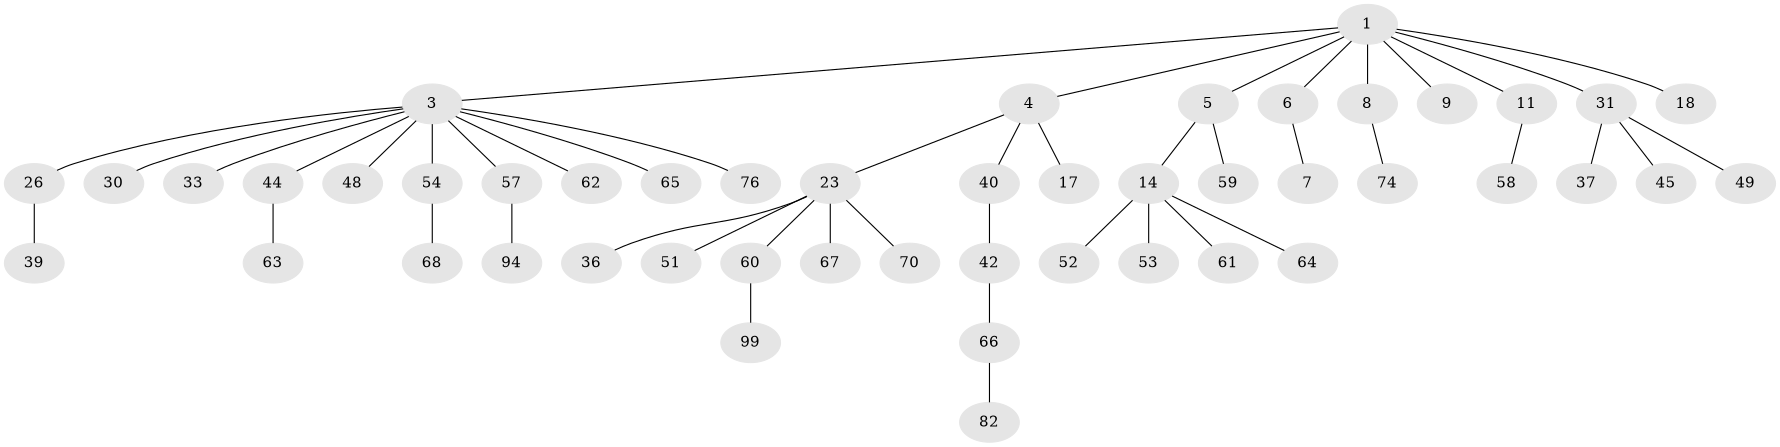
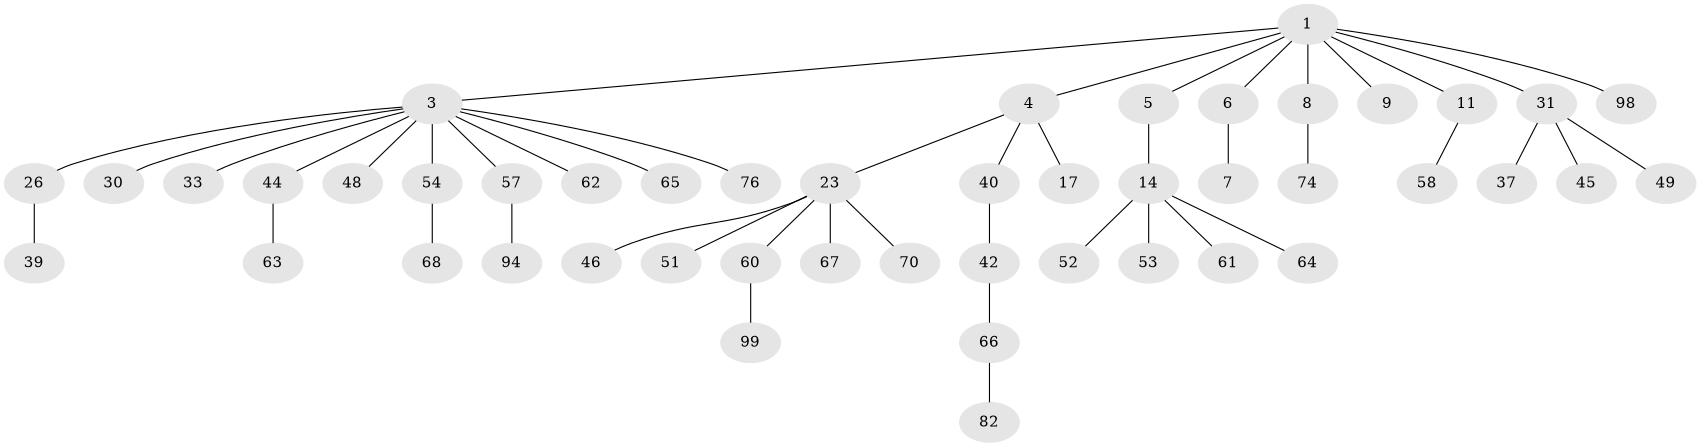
node "18": label "18" -> "98"
node "59": removed
node "36": label "36" -> "46"
